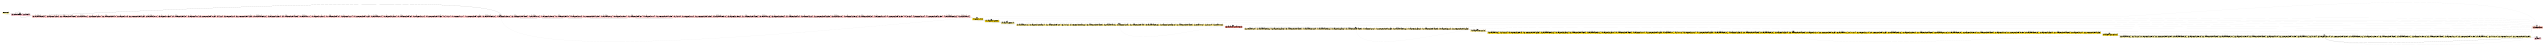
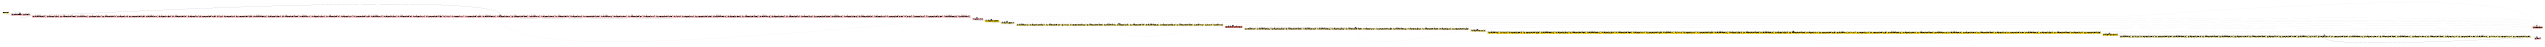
node "1447: construct [-,v44,v43]": fillcolor gold -> lightpink
